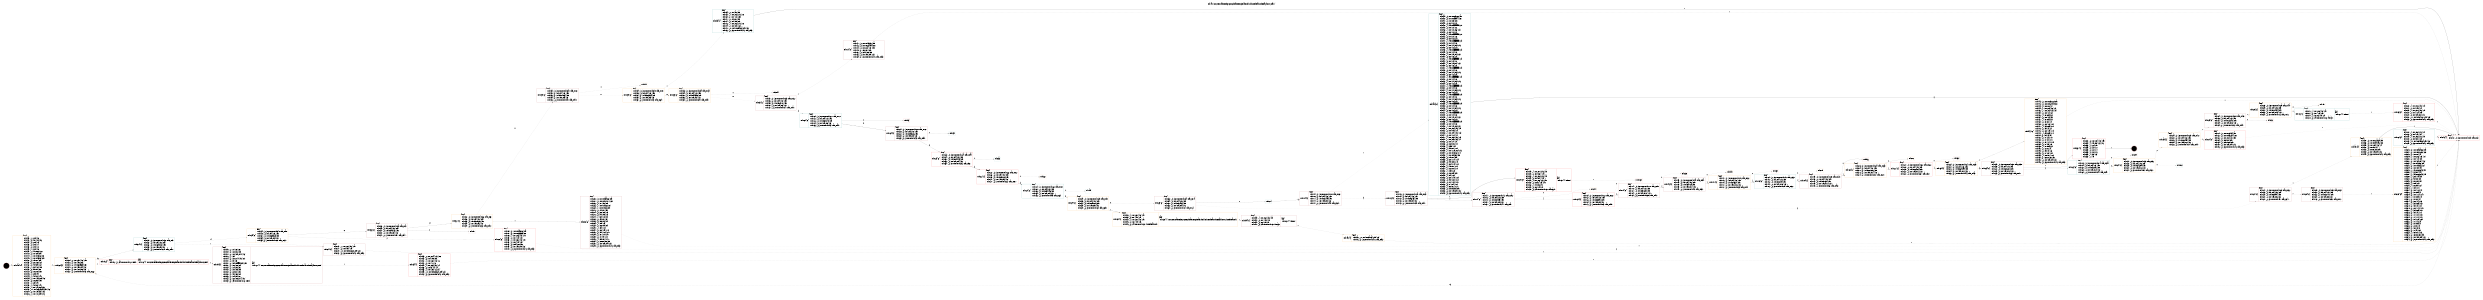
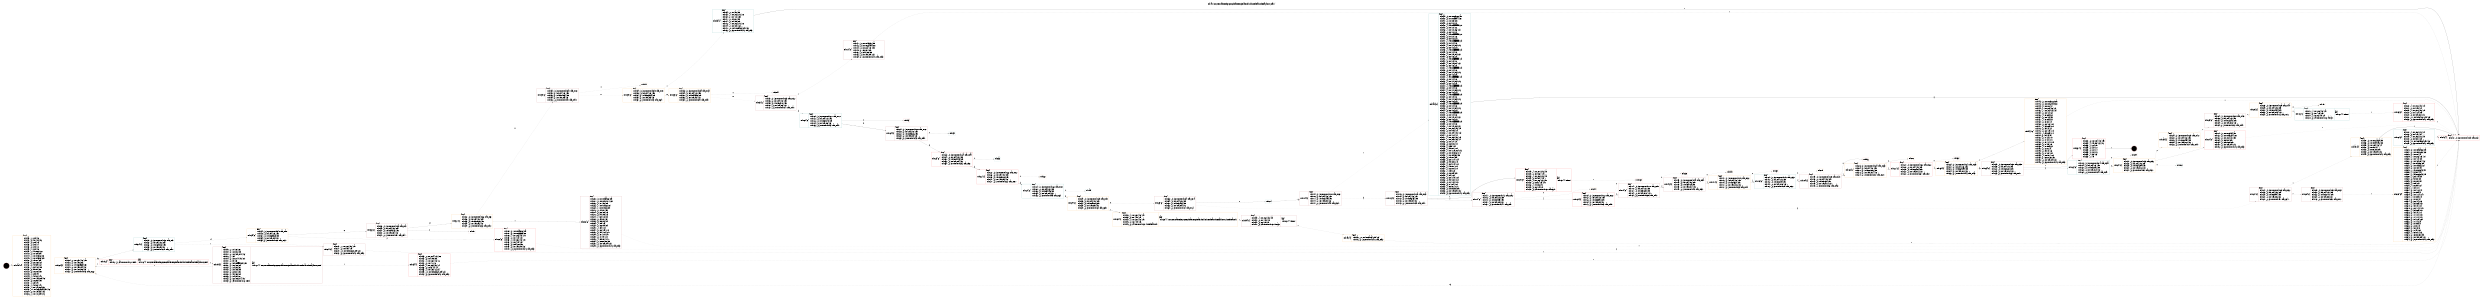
node "0x402231": removed
edge "0x4018ad [28]" -> "0x401c7d [30]": now "0x401891 [28]" -> "0x401c7d [30]"
edge "0x4014a0 [109]" -> "0x40150d [32]": now "0x401d0b [52]" -> "0x40150d [32]"
